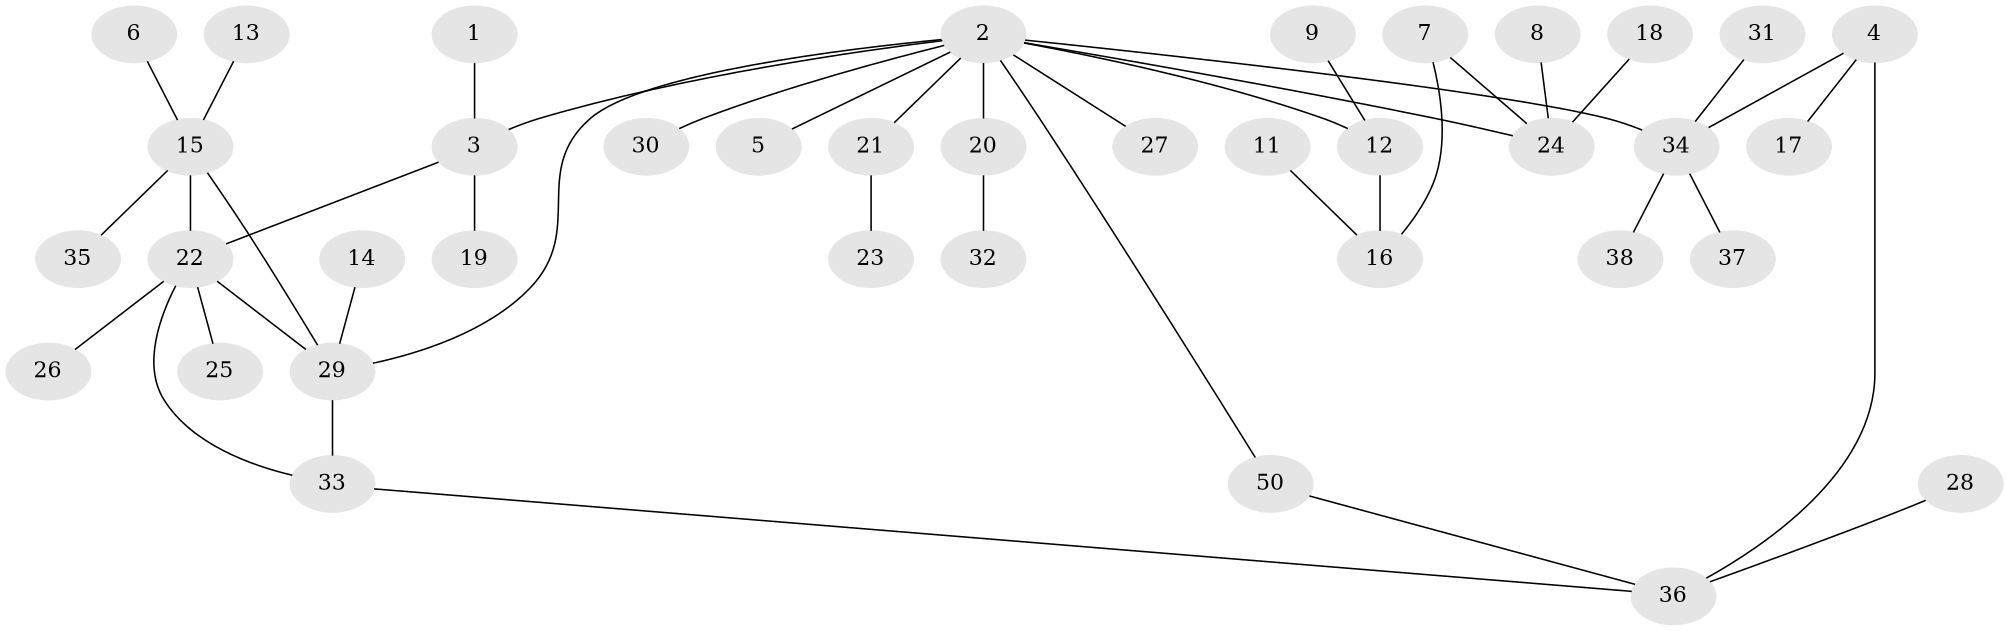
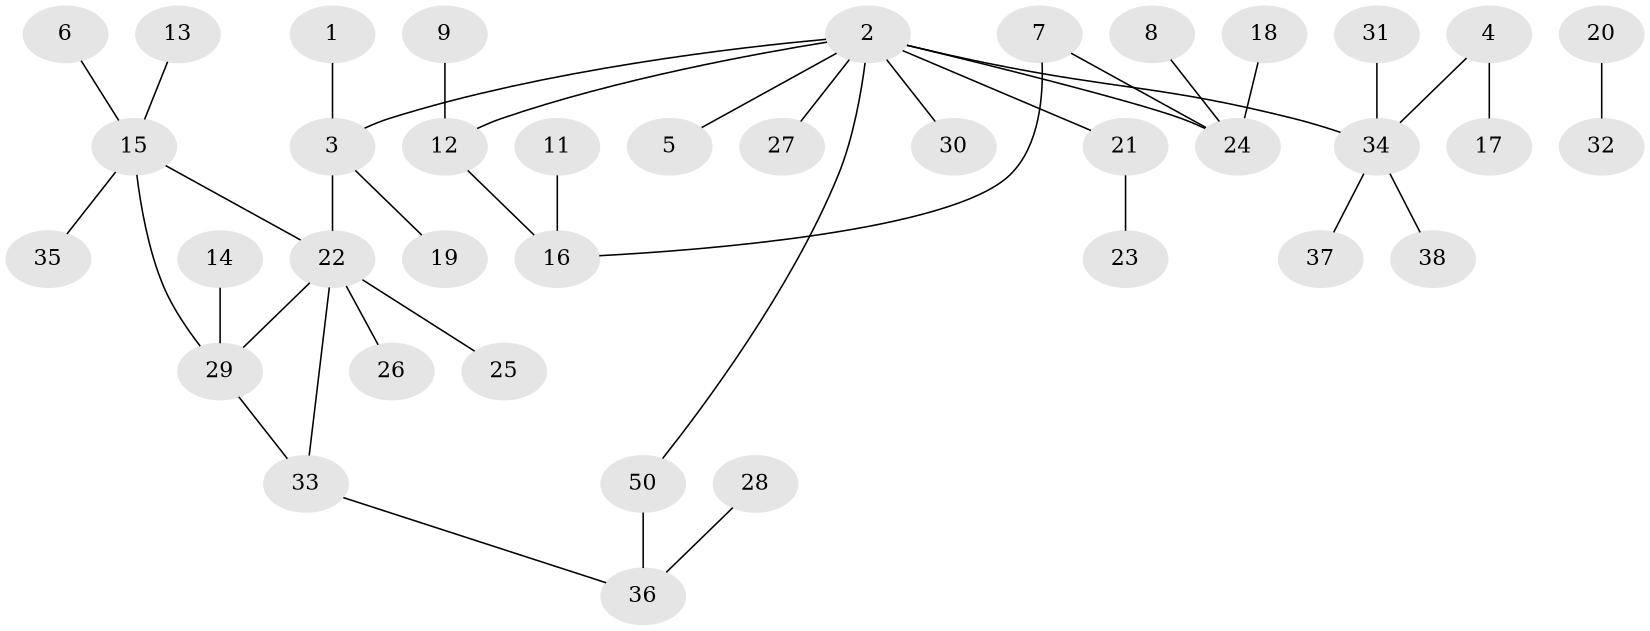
edge "2" -- "20": removed
edge "2" -- "29": removed
edge "4" -- "36": removed
